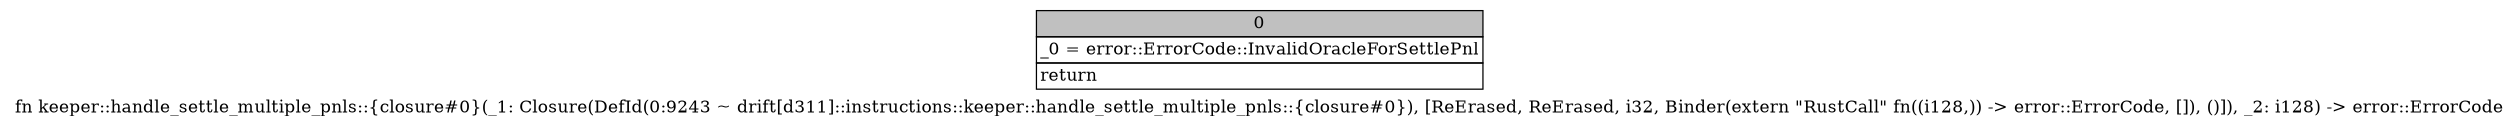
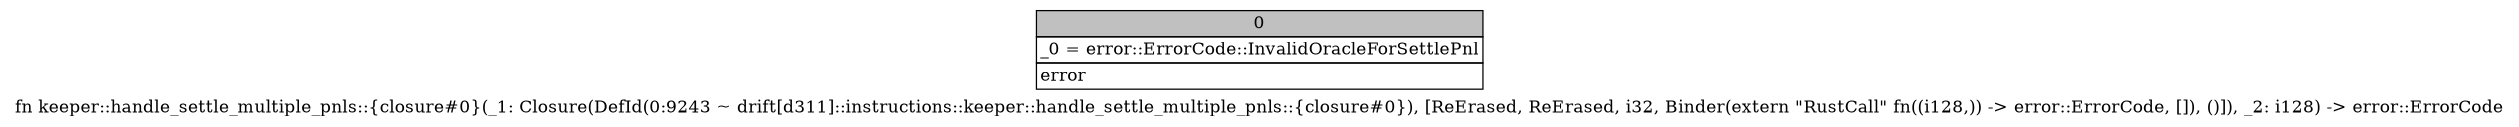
node "0": text "return" -> "error"
